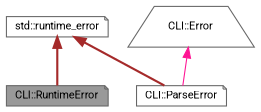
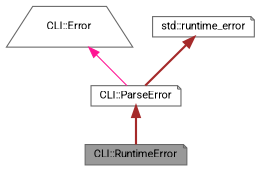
edge "CLI::RuntimeError" -> "std::runtime_error": now "CLI::RuntimeError" -> "CLI::ParseError"
